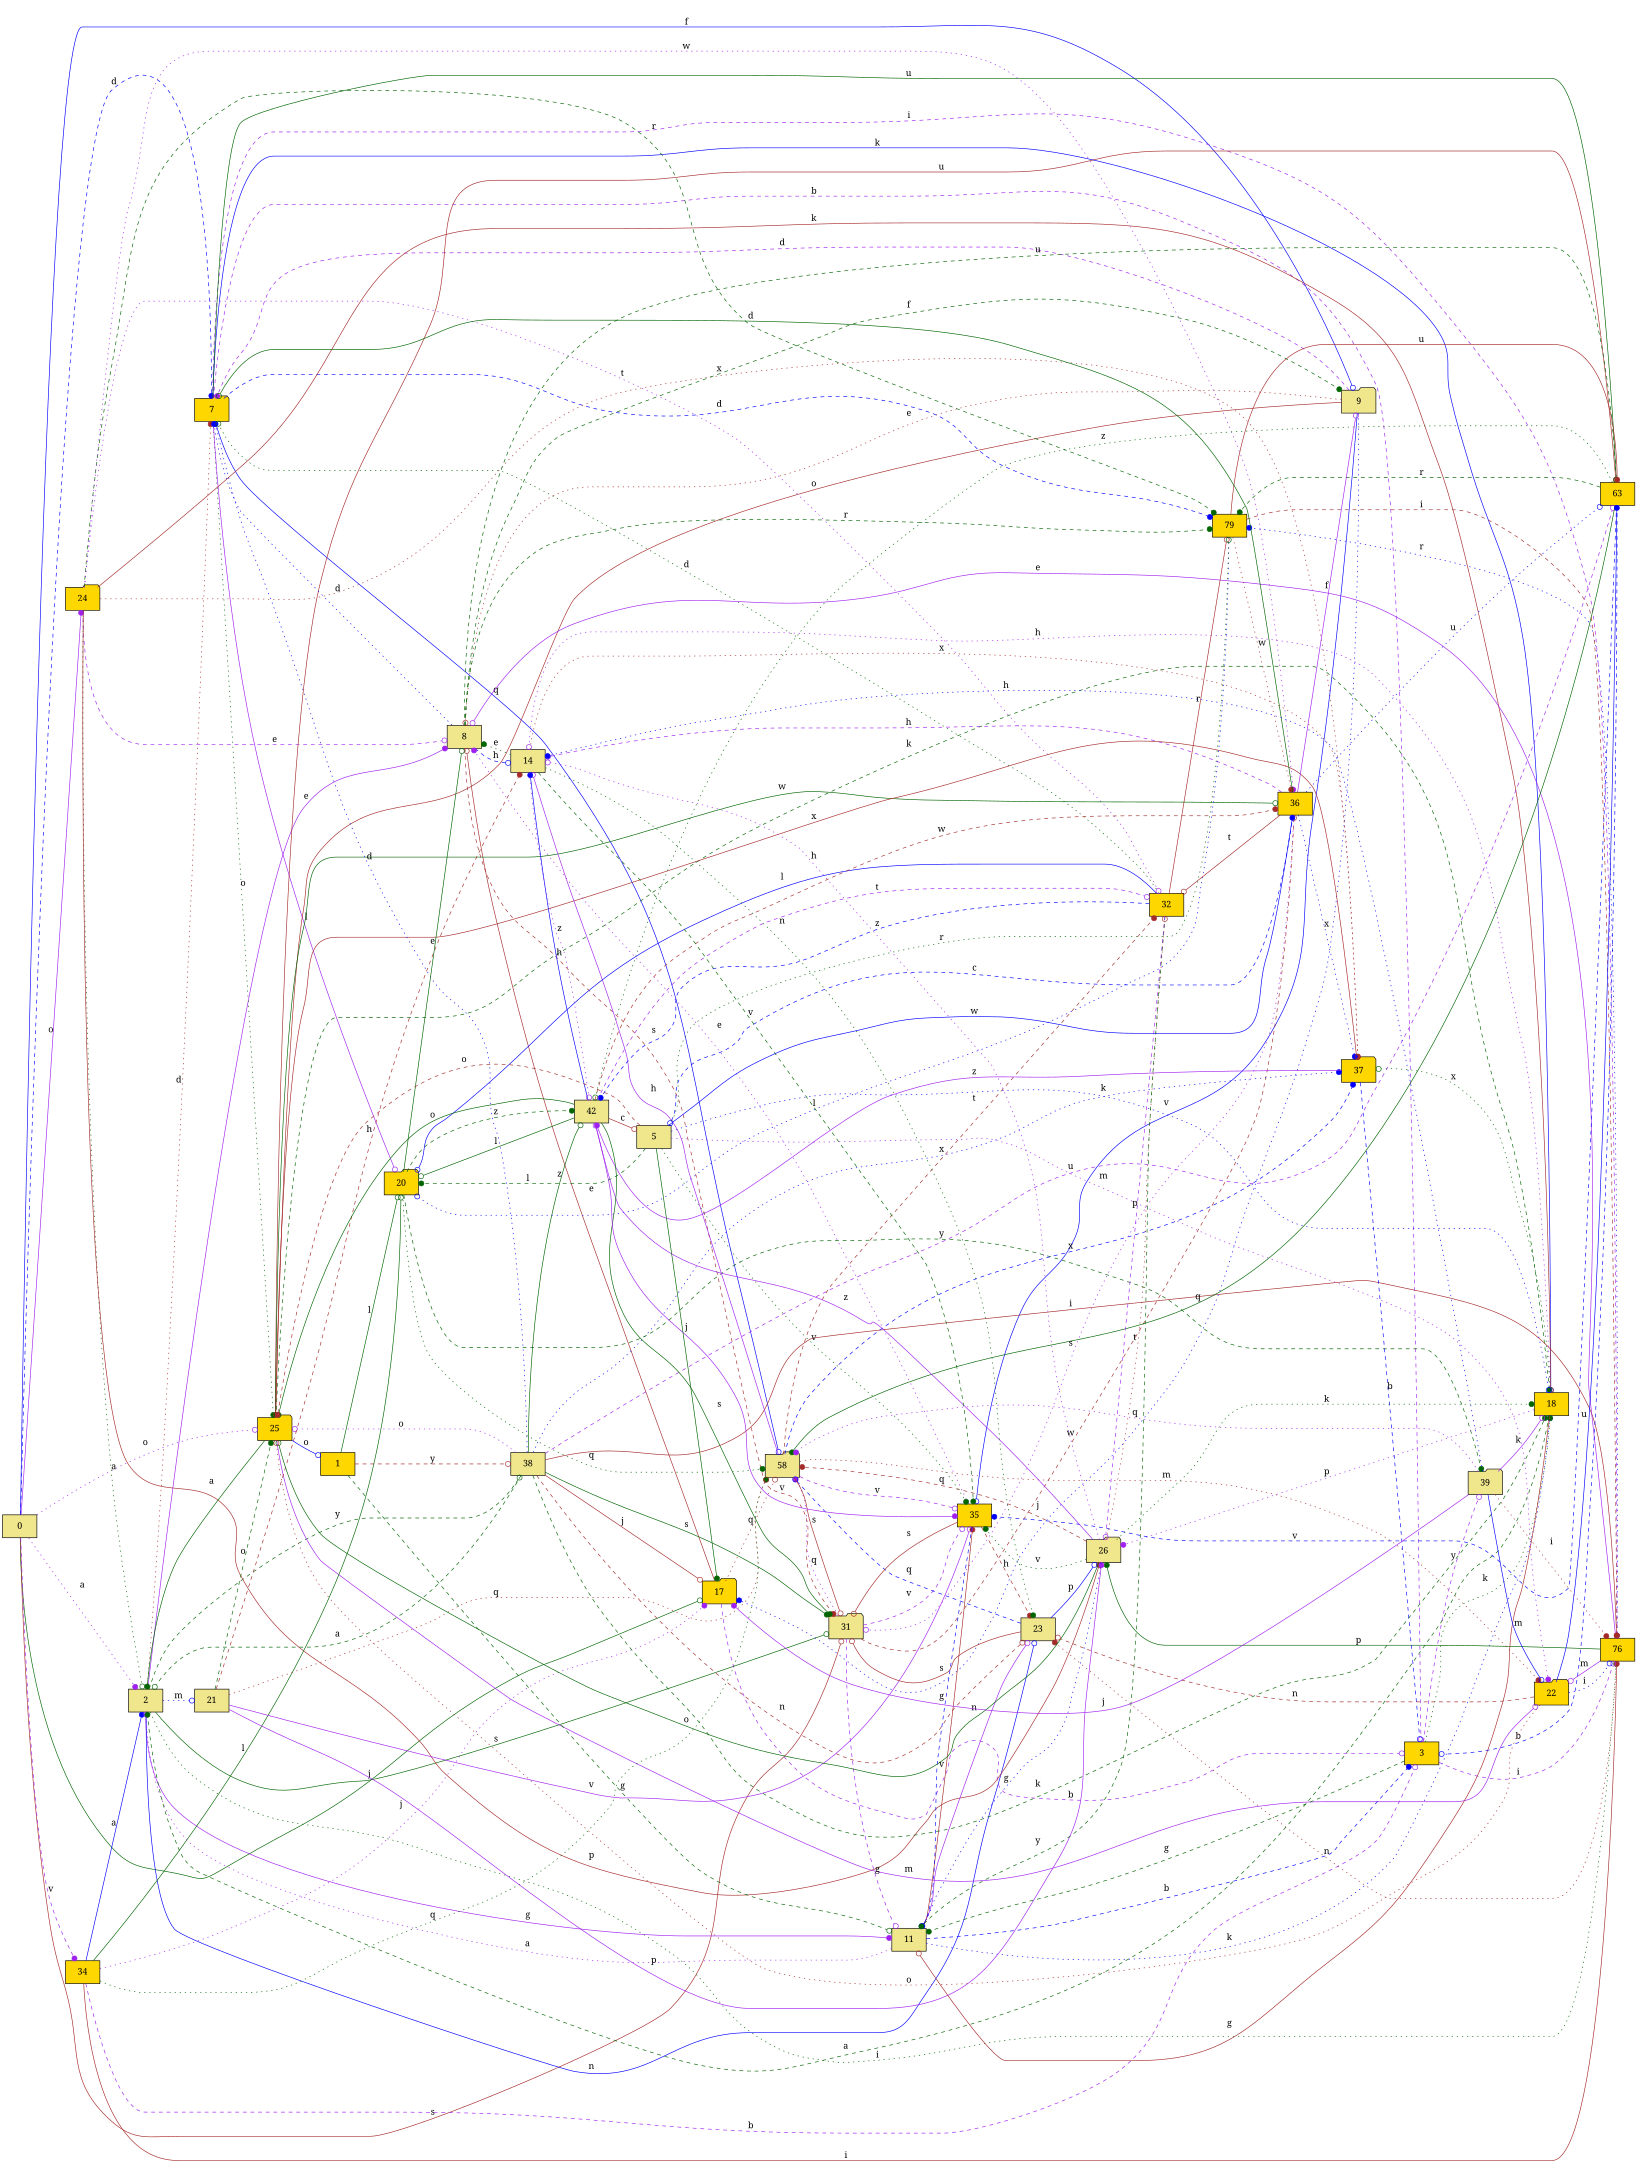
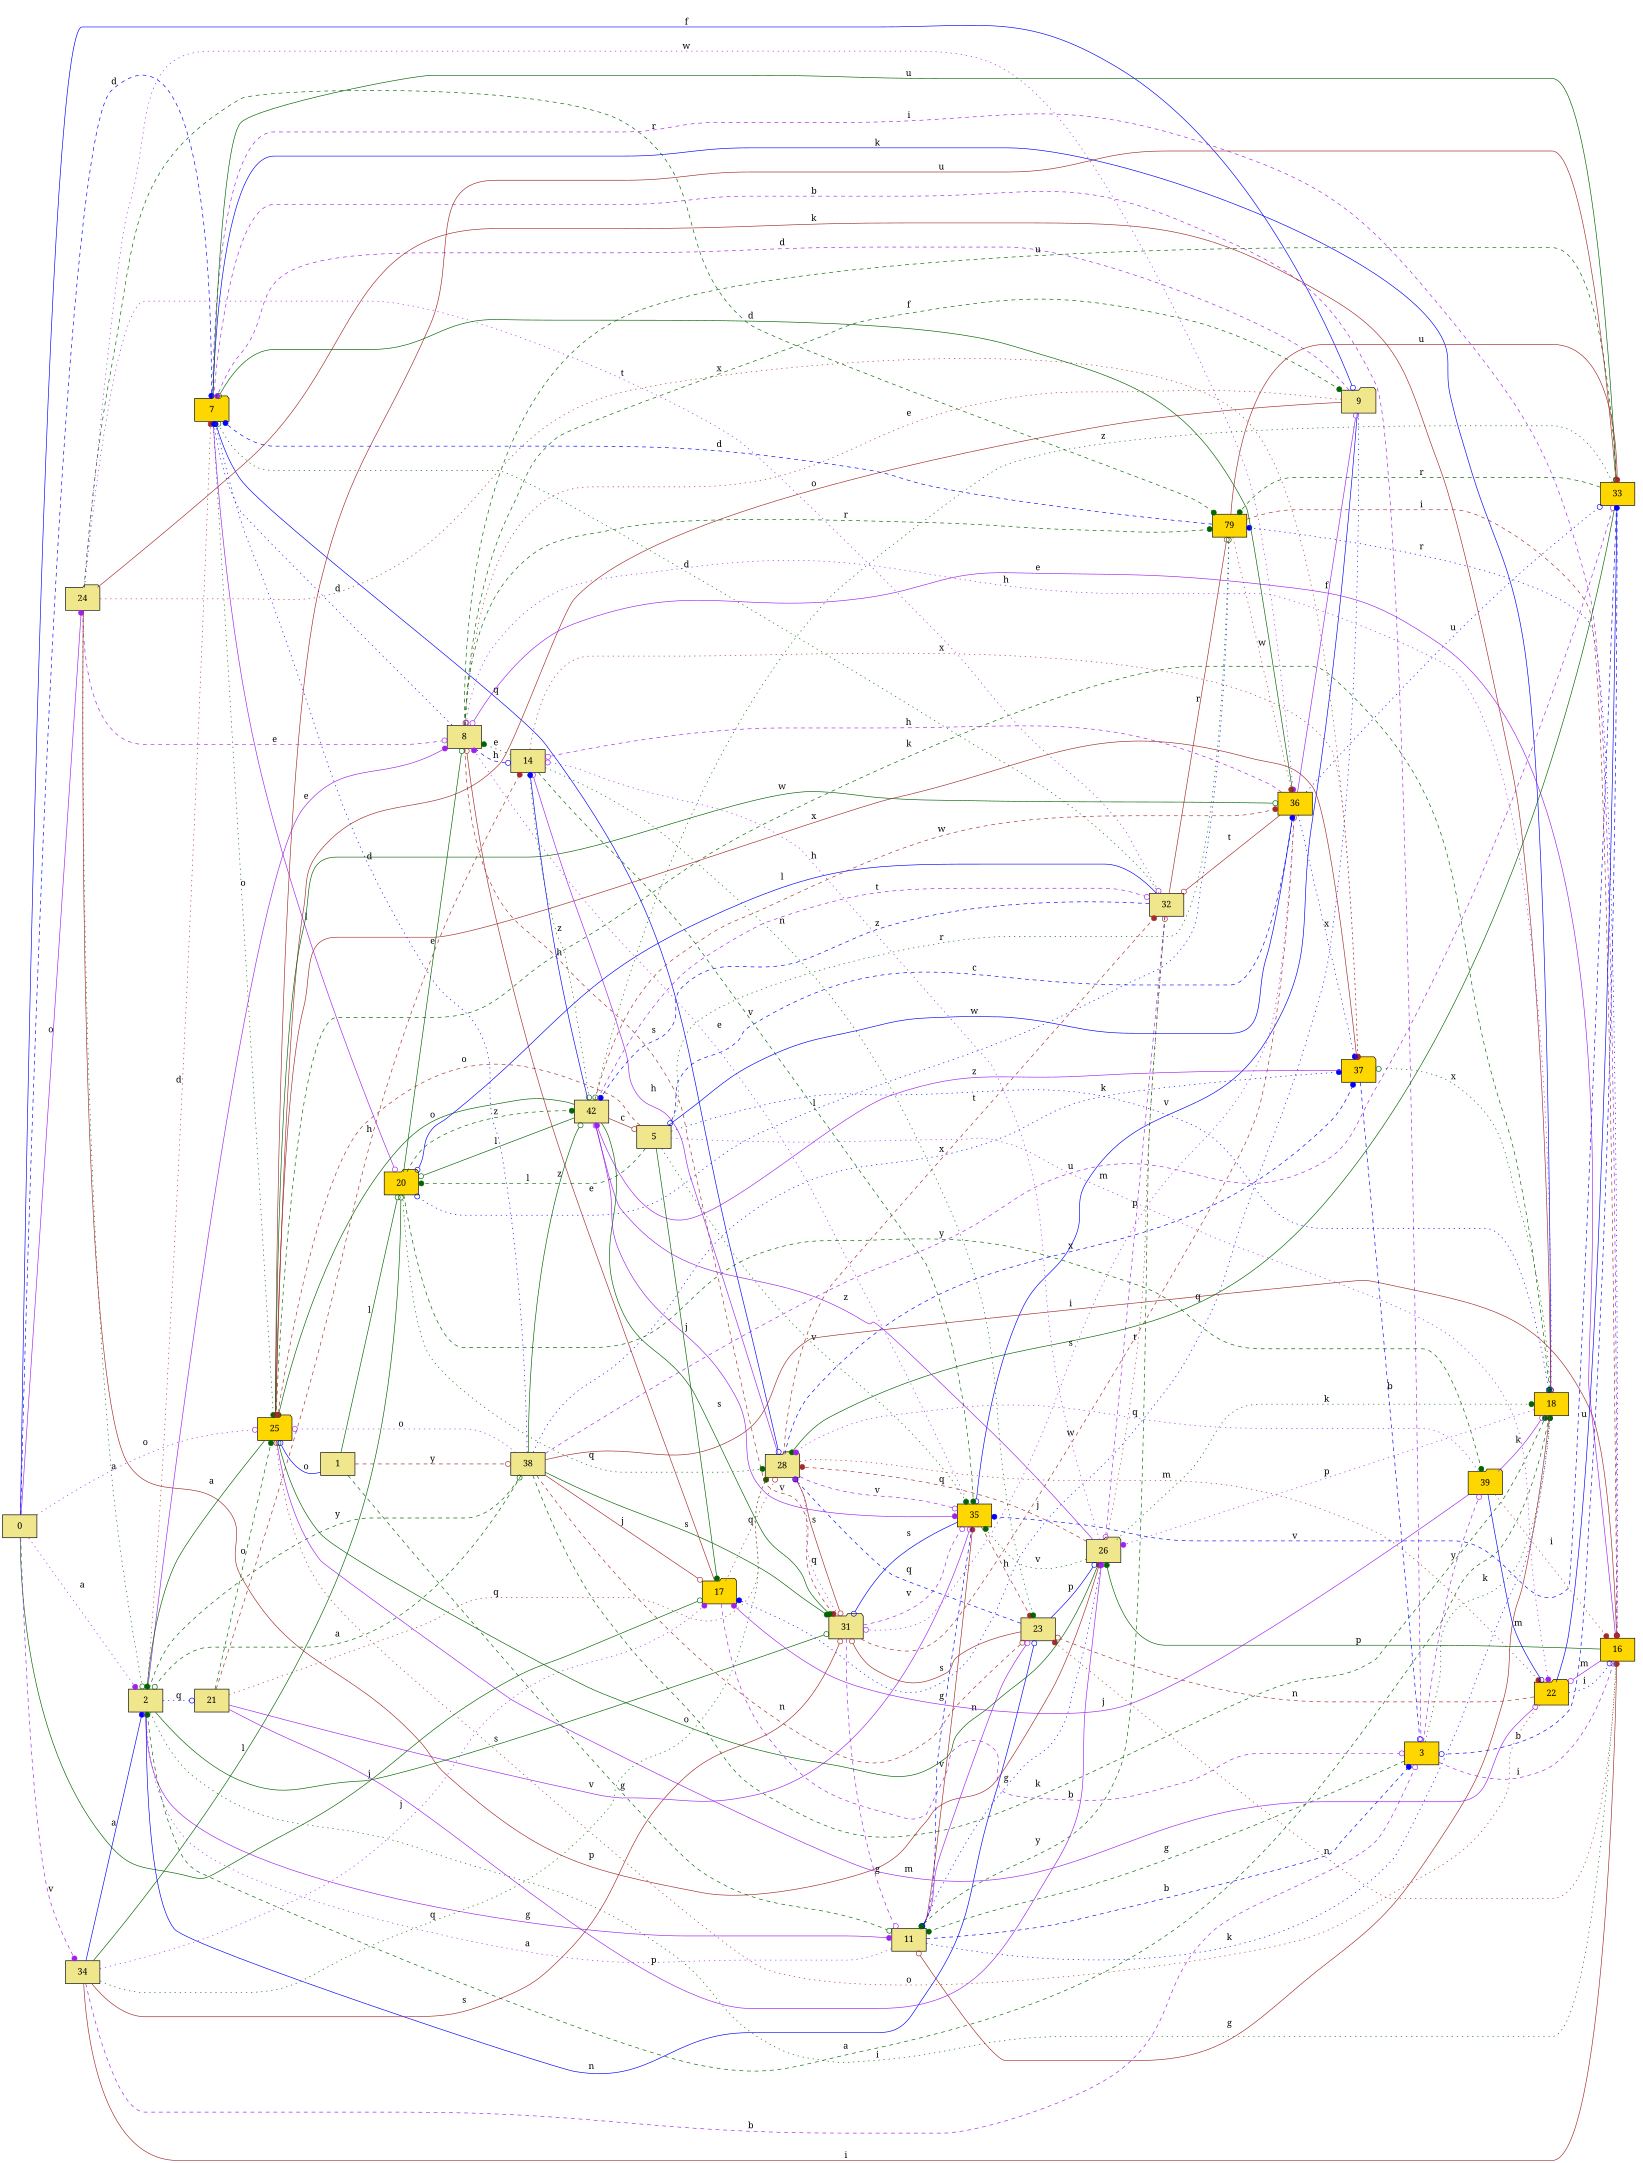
edge "7" -> "79": reversed
node "63": label "63" -> "33"
node "24": fillcolor gold -> khaki
edge "18" -> "14": now "18" -> "8"
edge "39" -> "14": removed, label "h"
node "32": fillcolor gold -> khaki
edge "14" -> "42": color purple -> darkgreen
edge "25" -> "1": reversed
node "1": fillcolor gold -> khaki
node "58": label "58" -> "28"
node "39": fillcolor khaki -> gold
edge "35" -> "31": color brown -> blue
node "76": label "76" -> "16"
edge "2" -> "21": label "m" -> "q"
node "34": fillcolor gold -> khaki
edge "0" -> "31": now "34" -> "31"
